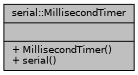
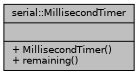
node "serial::MillisecondTimer": text "+ serial()" -> "+ remaining()"
